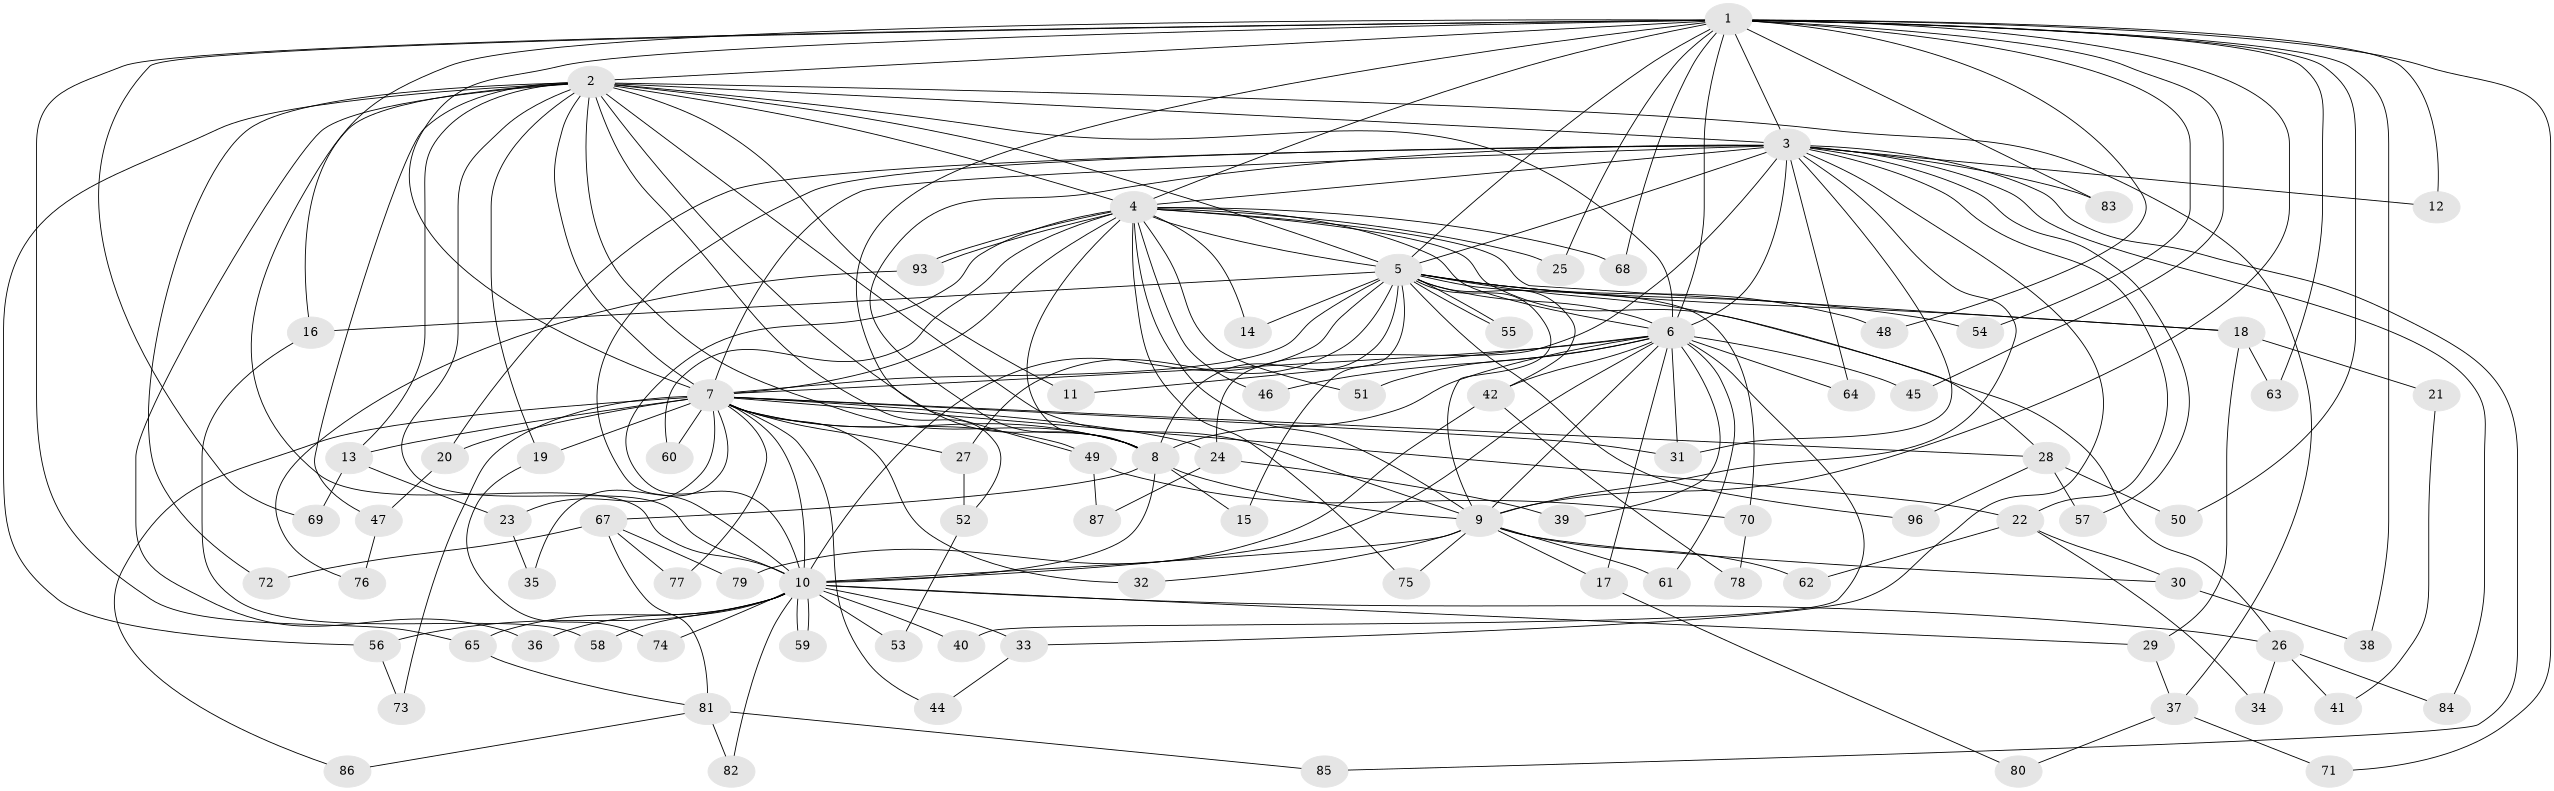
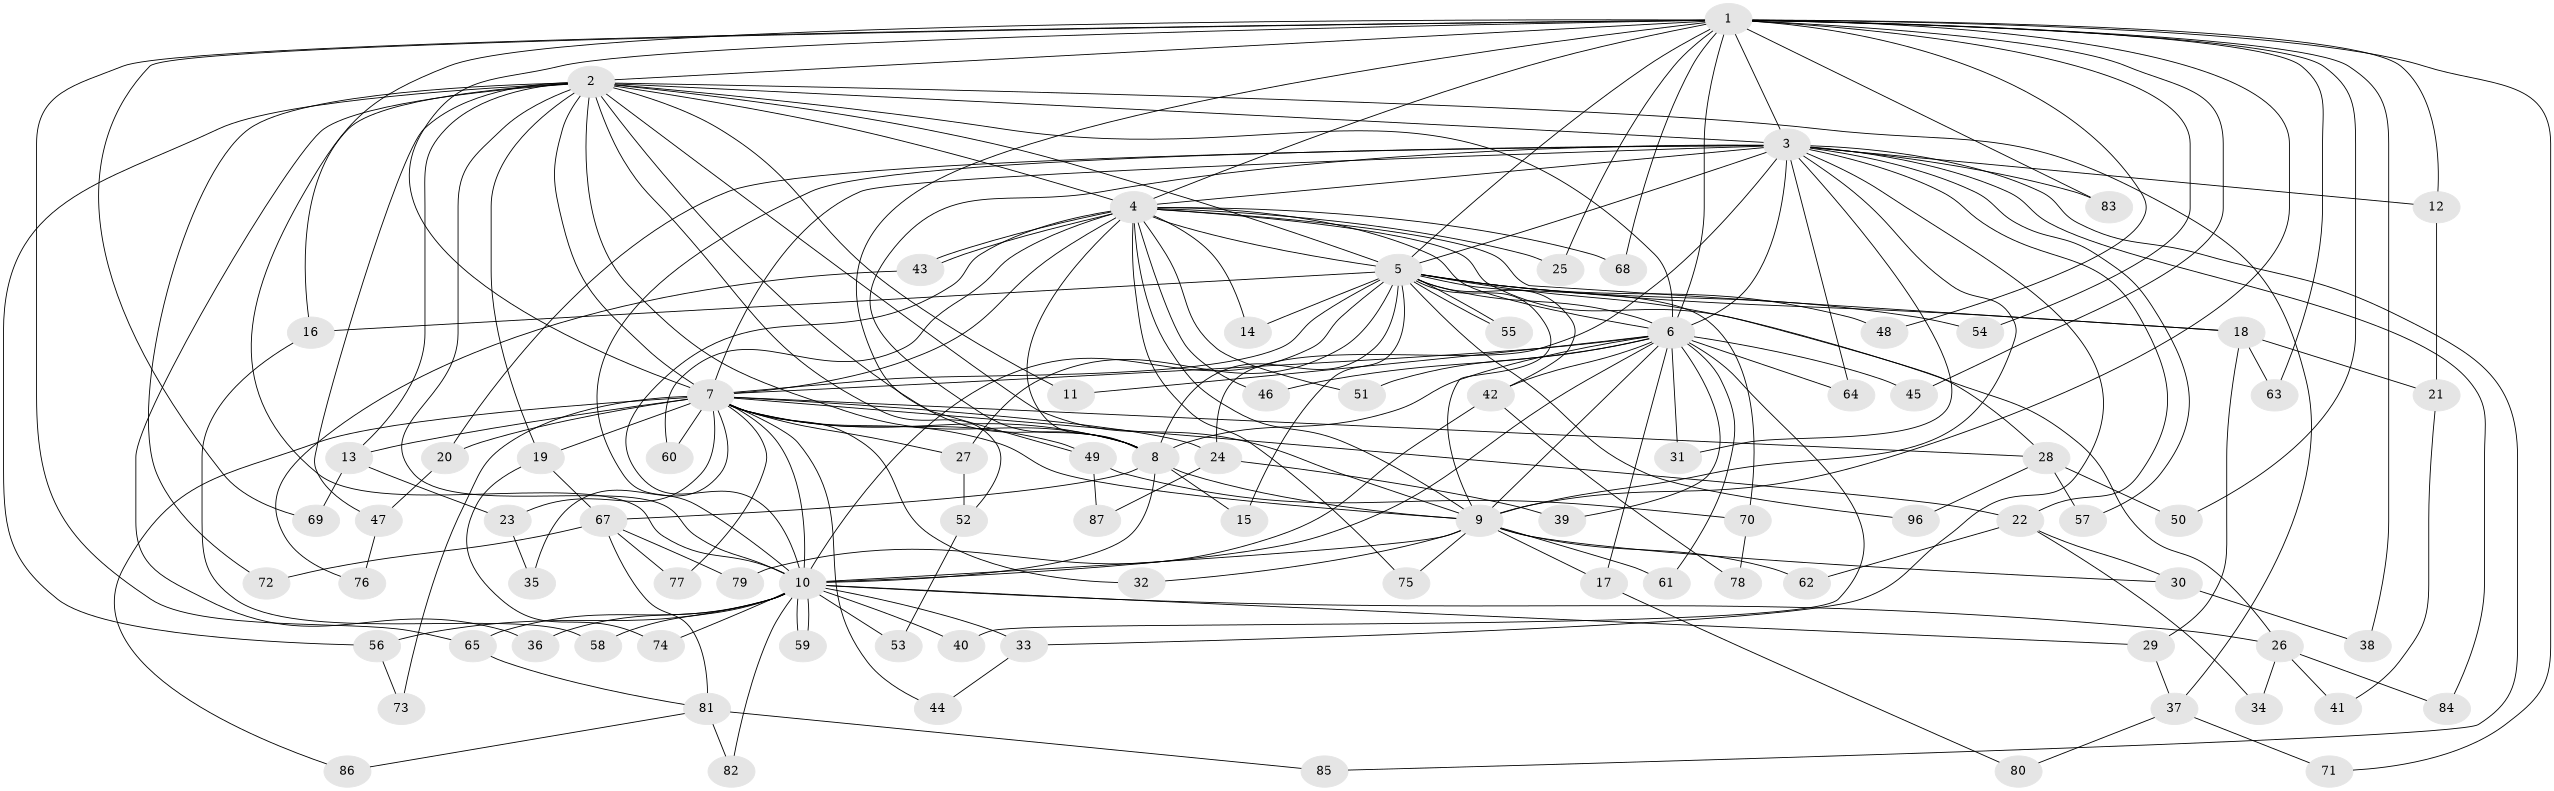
node "93": label "93" -> "43"
edge "12" -- "21": added
edge "7" -- "31": now "7" -- "9"
edge "19" -- "67": added
